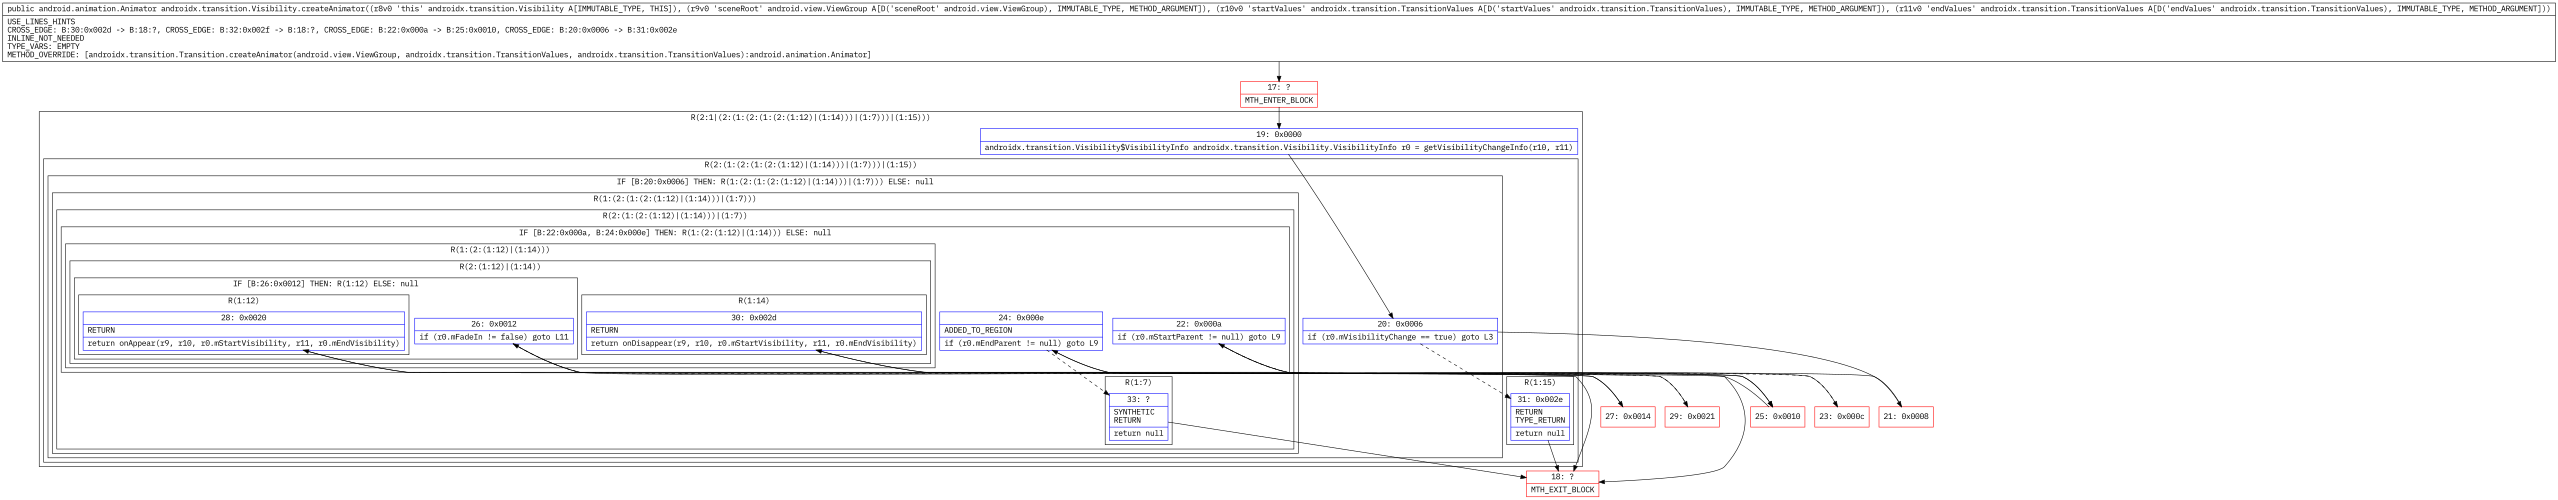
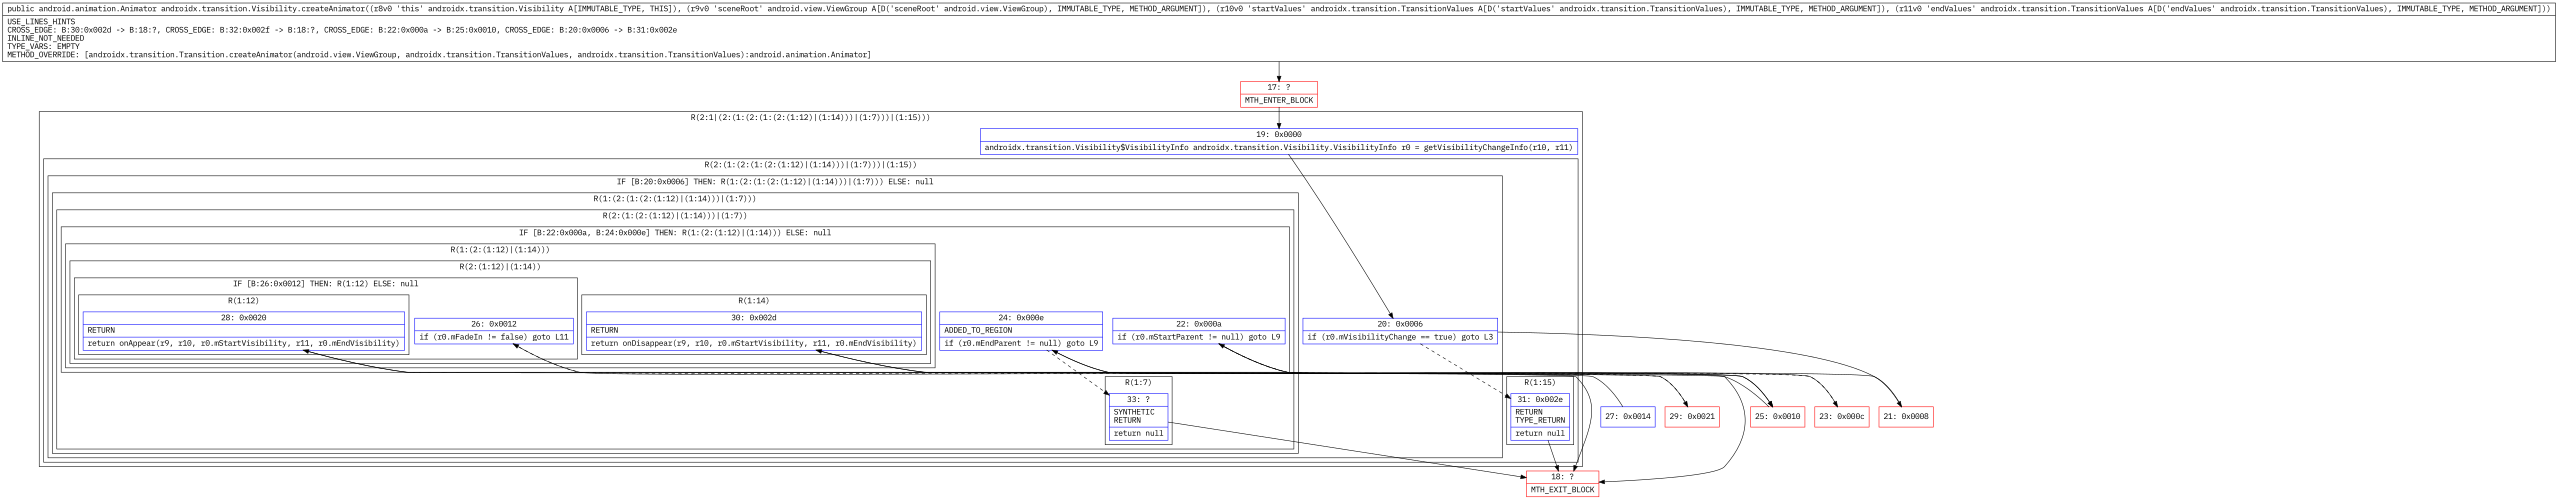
edge "26: 0x0012" -> "27: 0x0014": removed
node "27: 0x0014": color red -> blue
